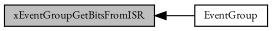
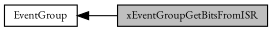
edge "EventGroup" -> "xEventGroupGetBitsFromISR": reversed
